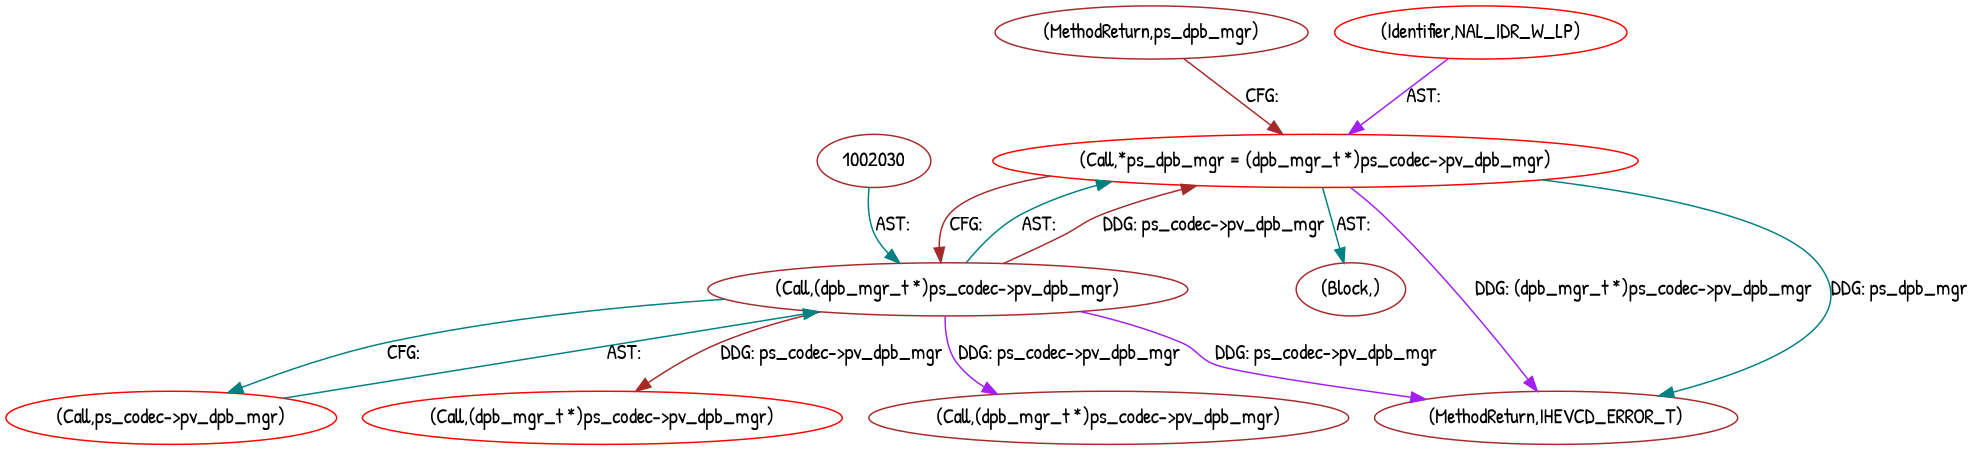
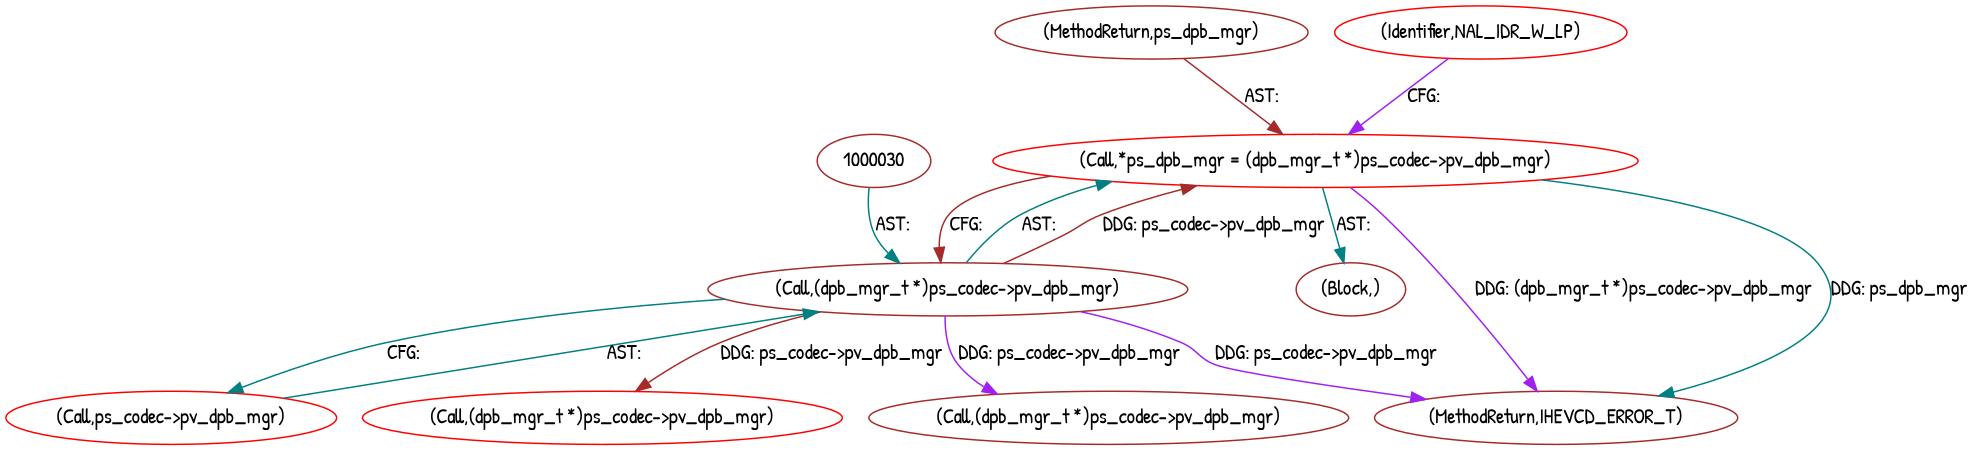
edge "(MethodReturn,ps_dpb_mgr)" -> "(Call,*ps_dpb_mgr = (dpb_mgr_t *)ps_codec->pv_dpb_mgr)": label "CFG: " -> "AST: "
edge "(Identifier,NAL_IDR_W_LP)" -> "(Call,*ps_dpb_mgr = (dpb_mgr_t *)ps_codec->pv_dpb_mgr)": label "AST: " -> "CFG: "
node "1002030": label "1002030" -> "1000030"
